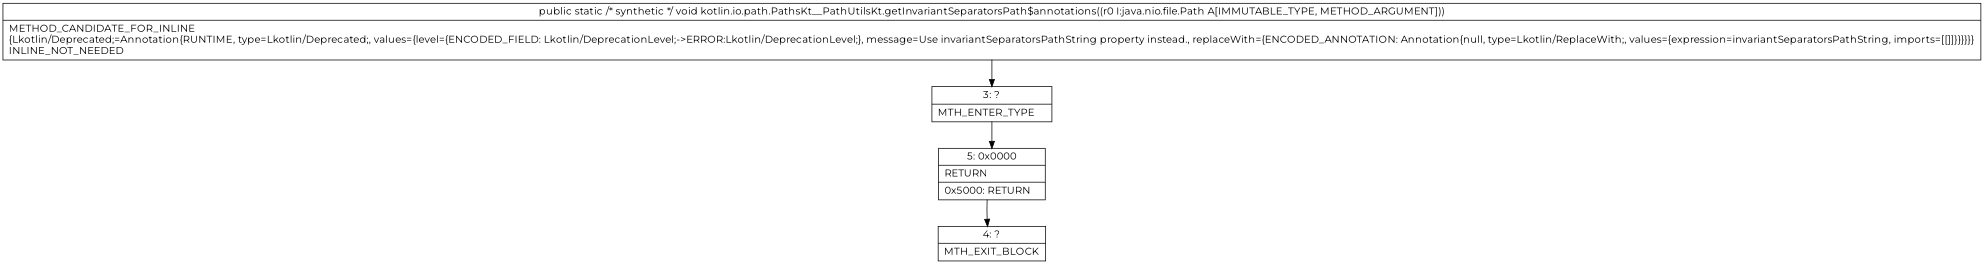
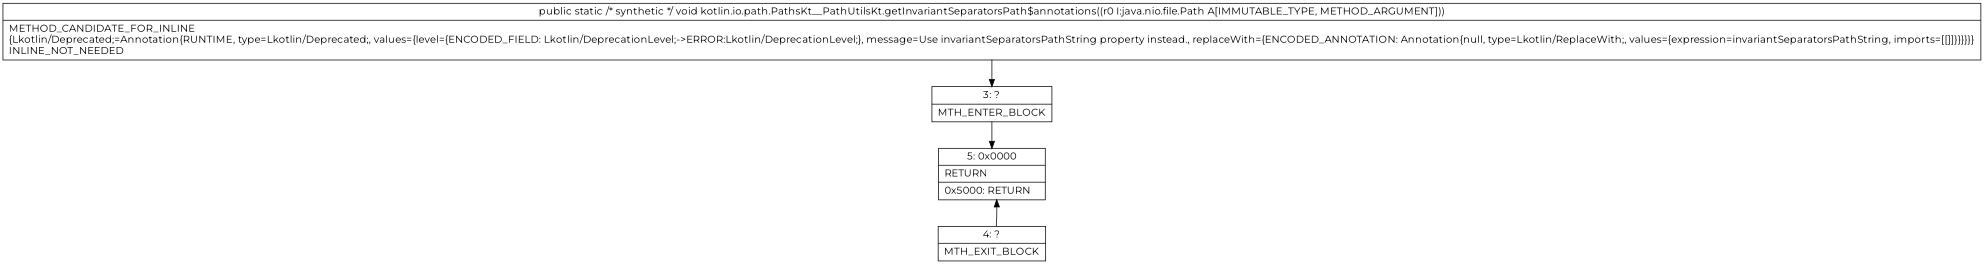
node "3: ?": text "MTH_ENTER_TYPE" -> "MTH_ENTER_BLOCK"
edge "5: 0x0000" -> "4: ?": reversed
